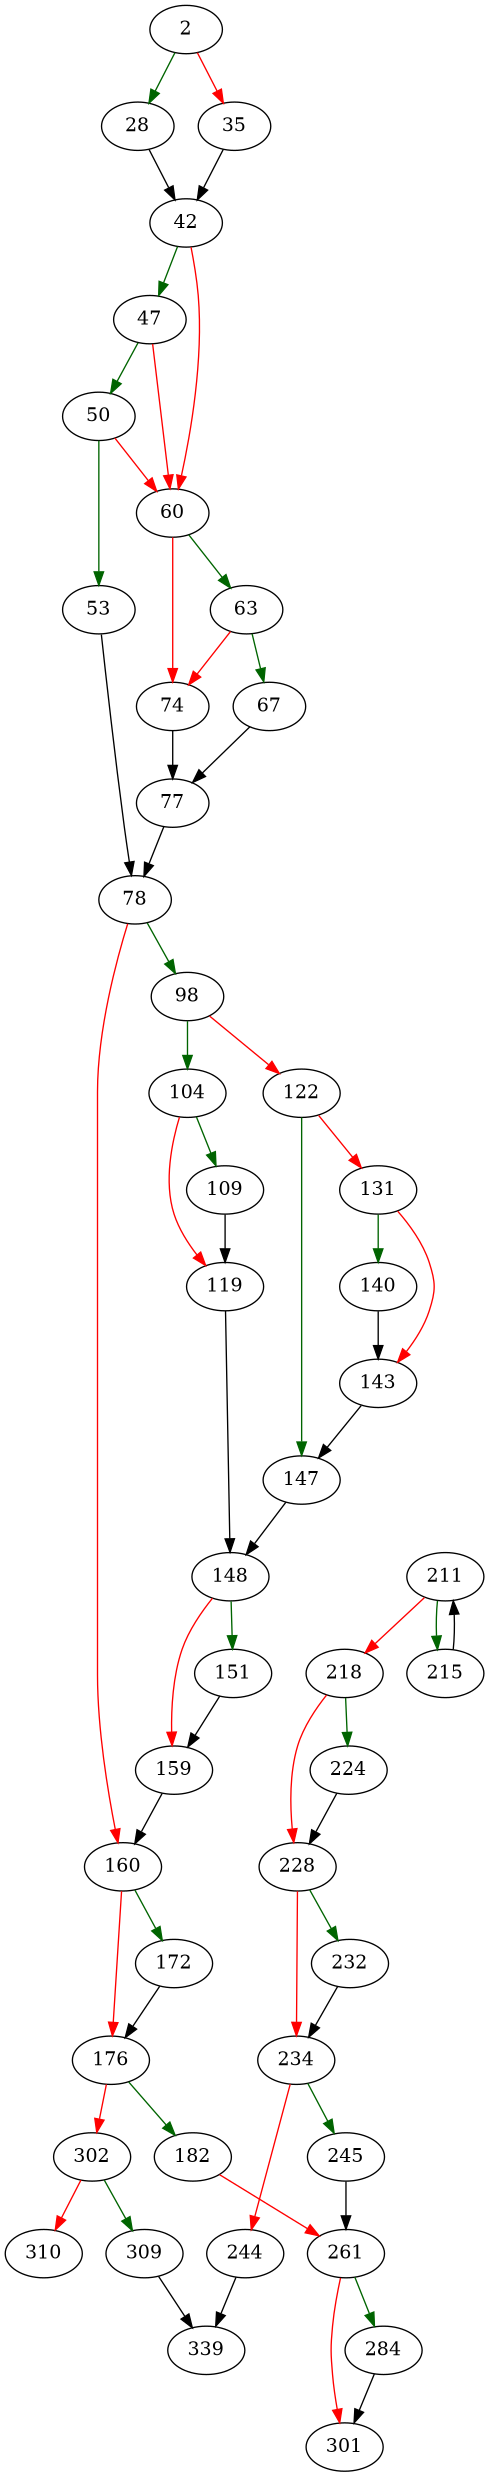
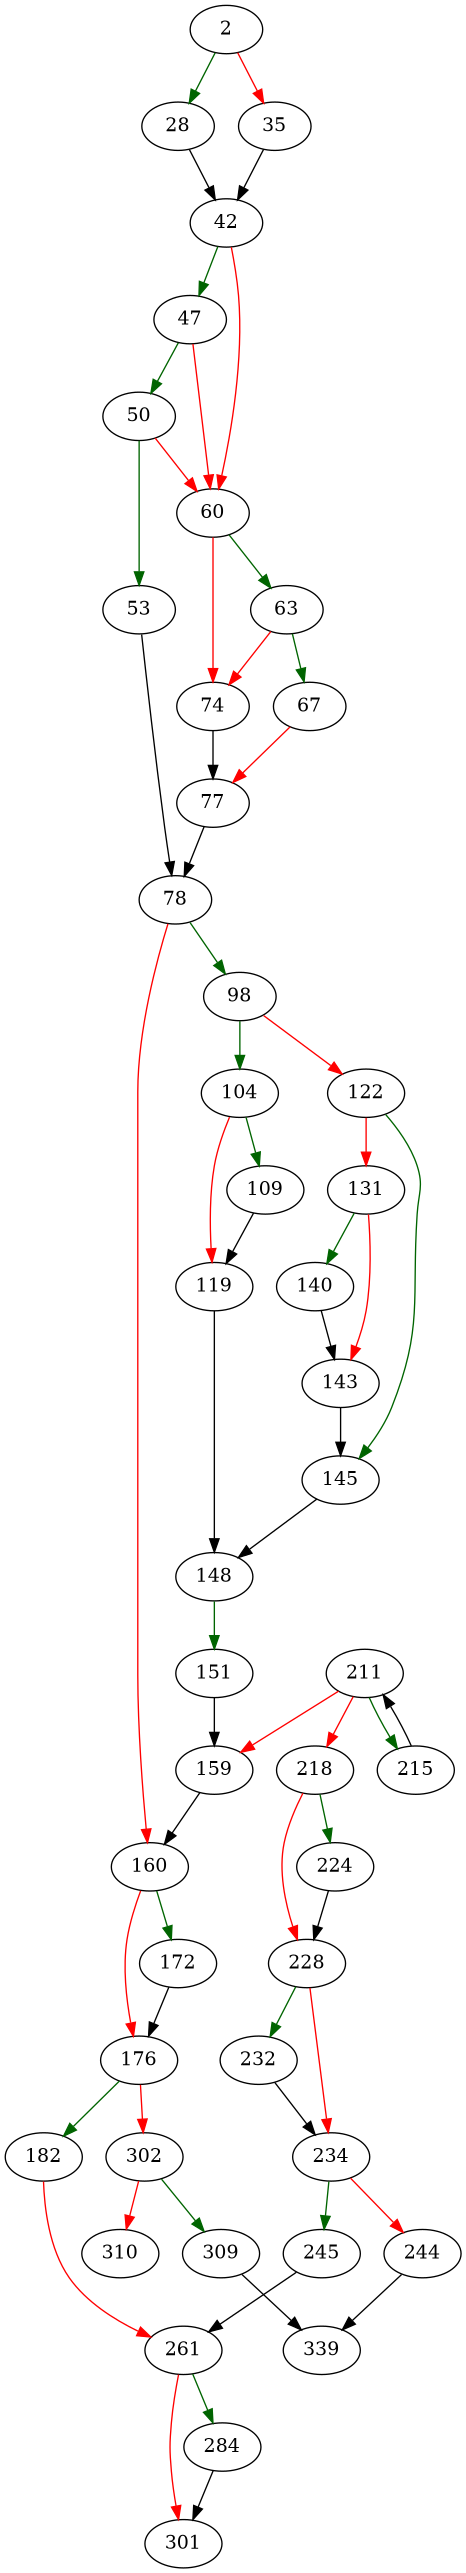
edge "67" -> "77": color black -> red
node "147": label "147" -> "145"
edge "148" -> "159": now "211" -> "159"
